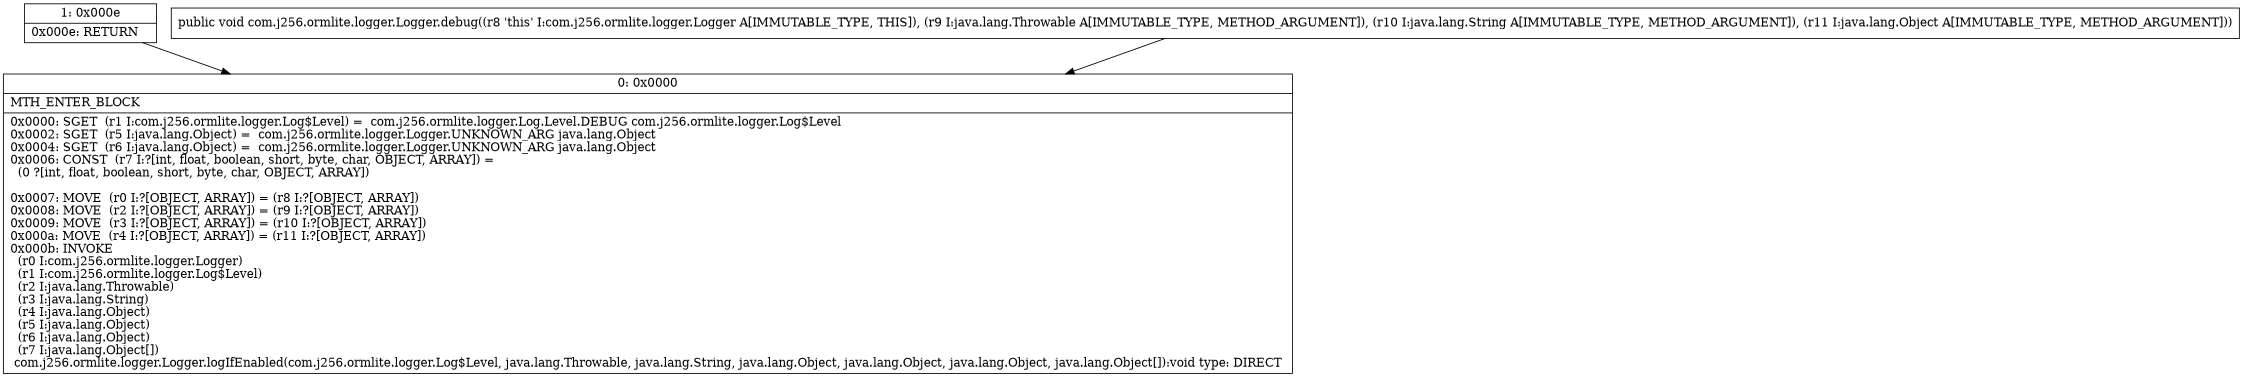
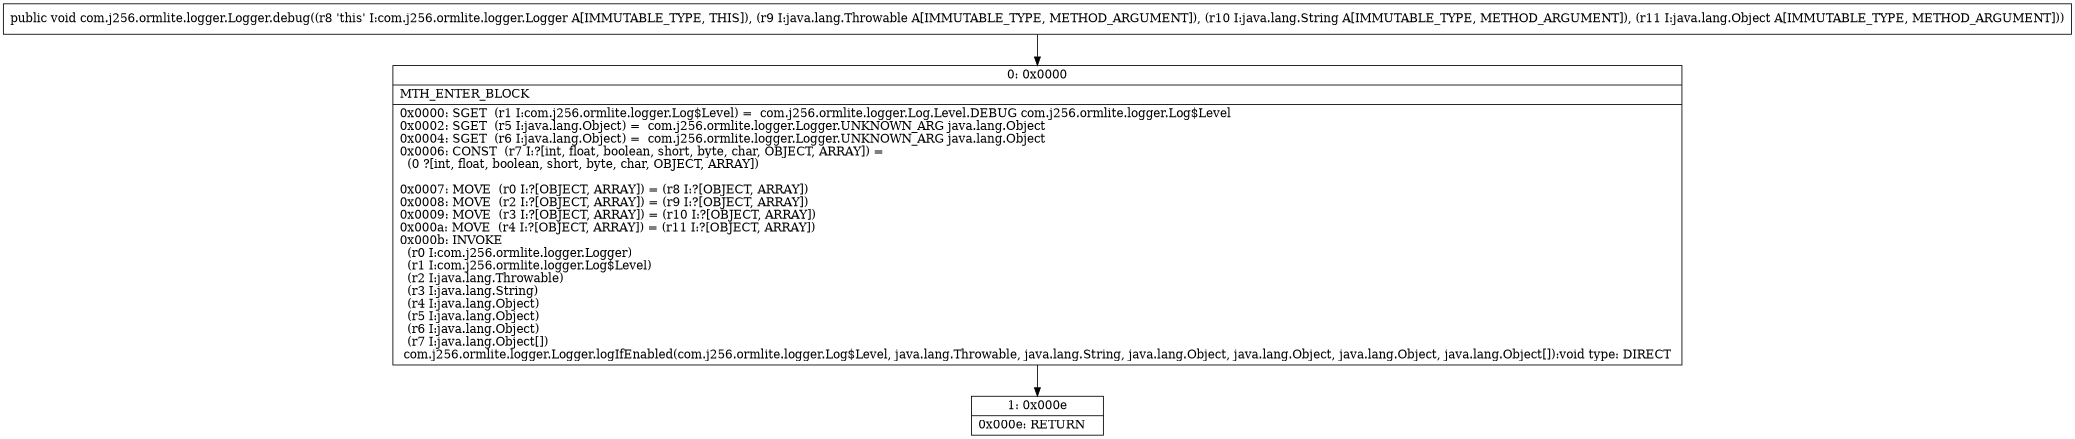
edge "1: 0x000e" -> "0: 0x0000": reversed
